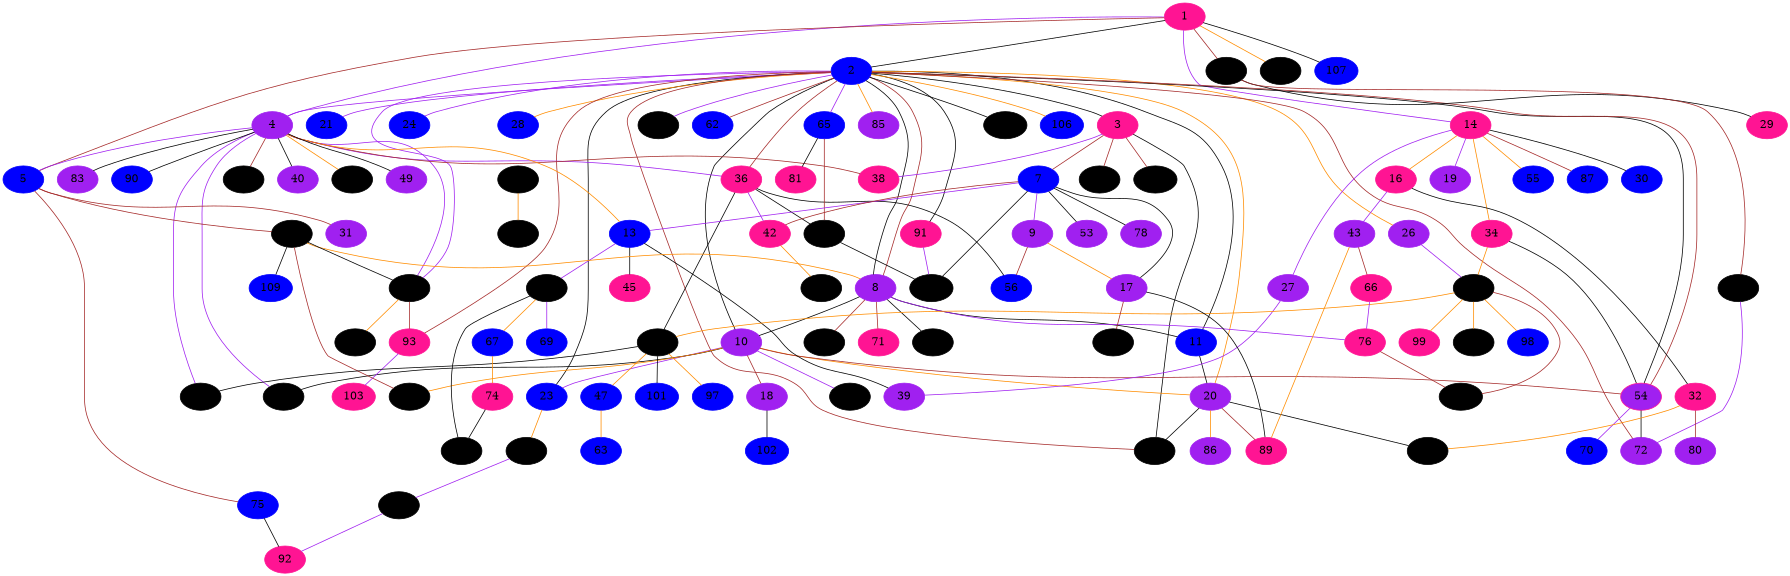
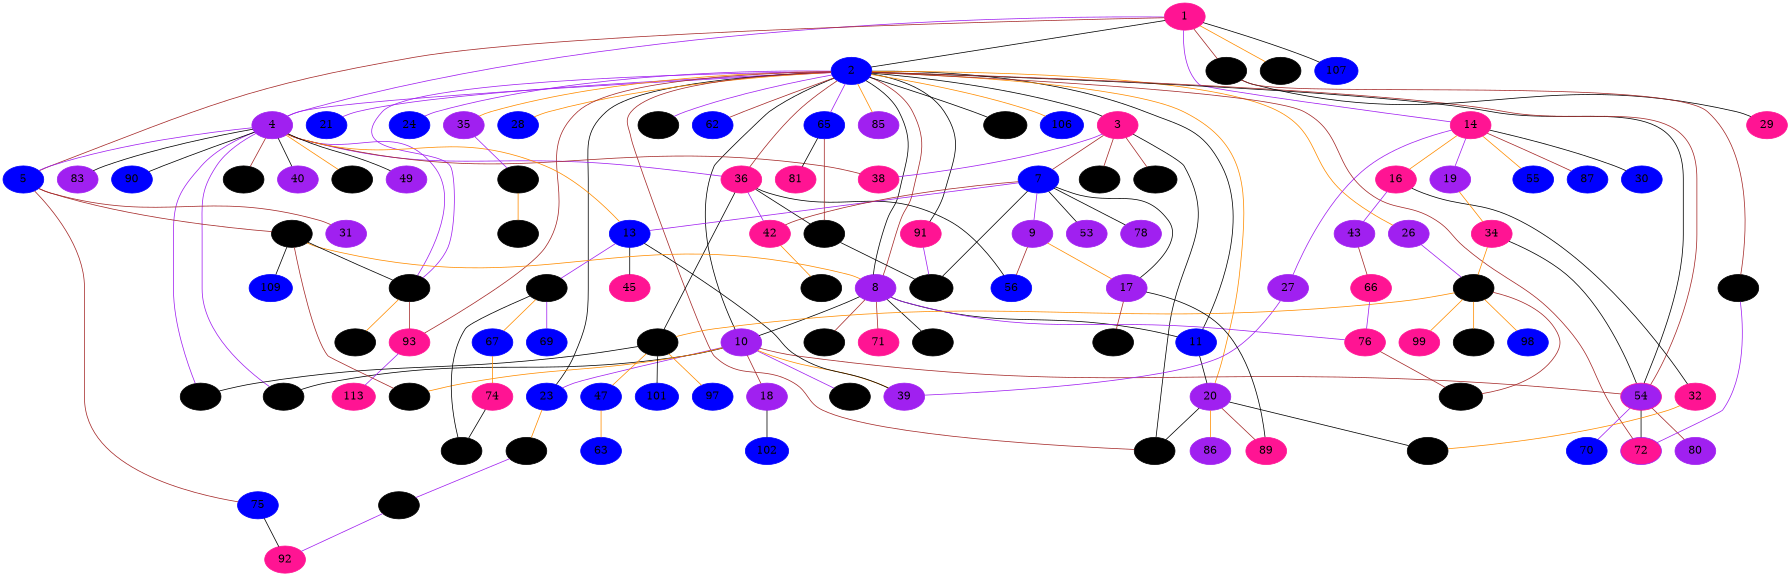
node "35": added
edge "14" -- "34": now "19" -- "34"
edge "43" -- "89": removed
edge "10" -- "20": now "10" -- "39"
node "103": label "103" -> "113"
edge "32" -- "80": now "54" -- "80"
node "72": fillcolor purple -> deeppink
